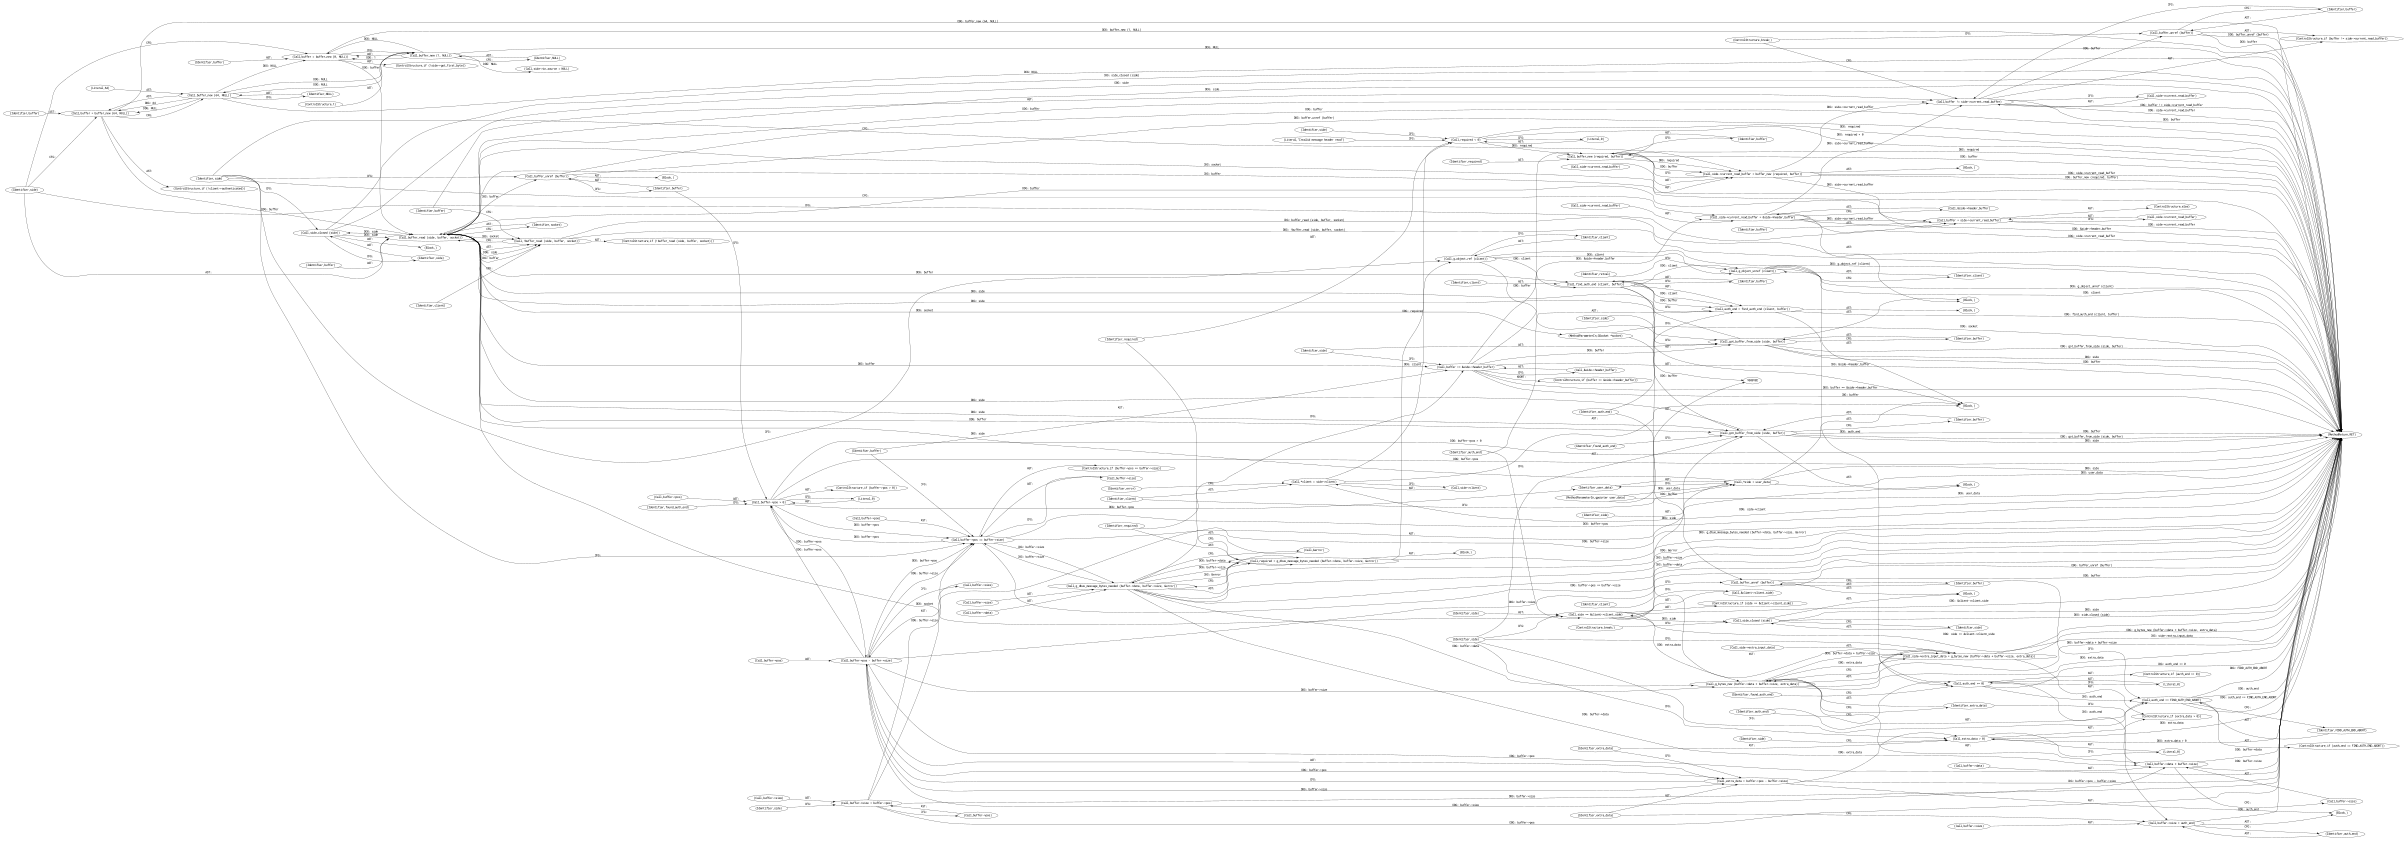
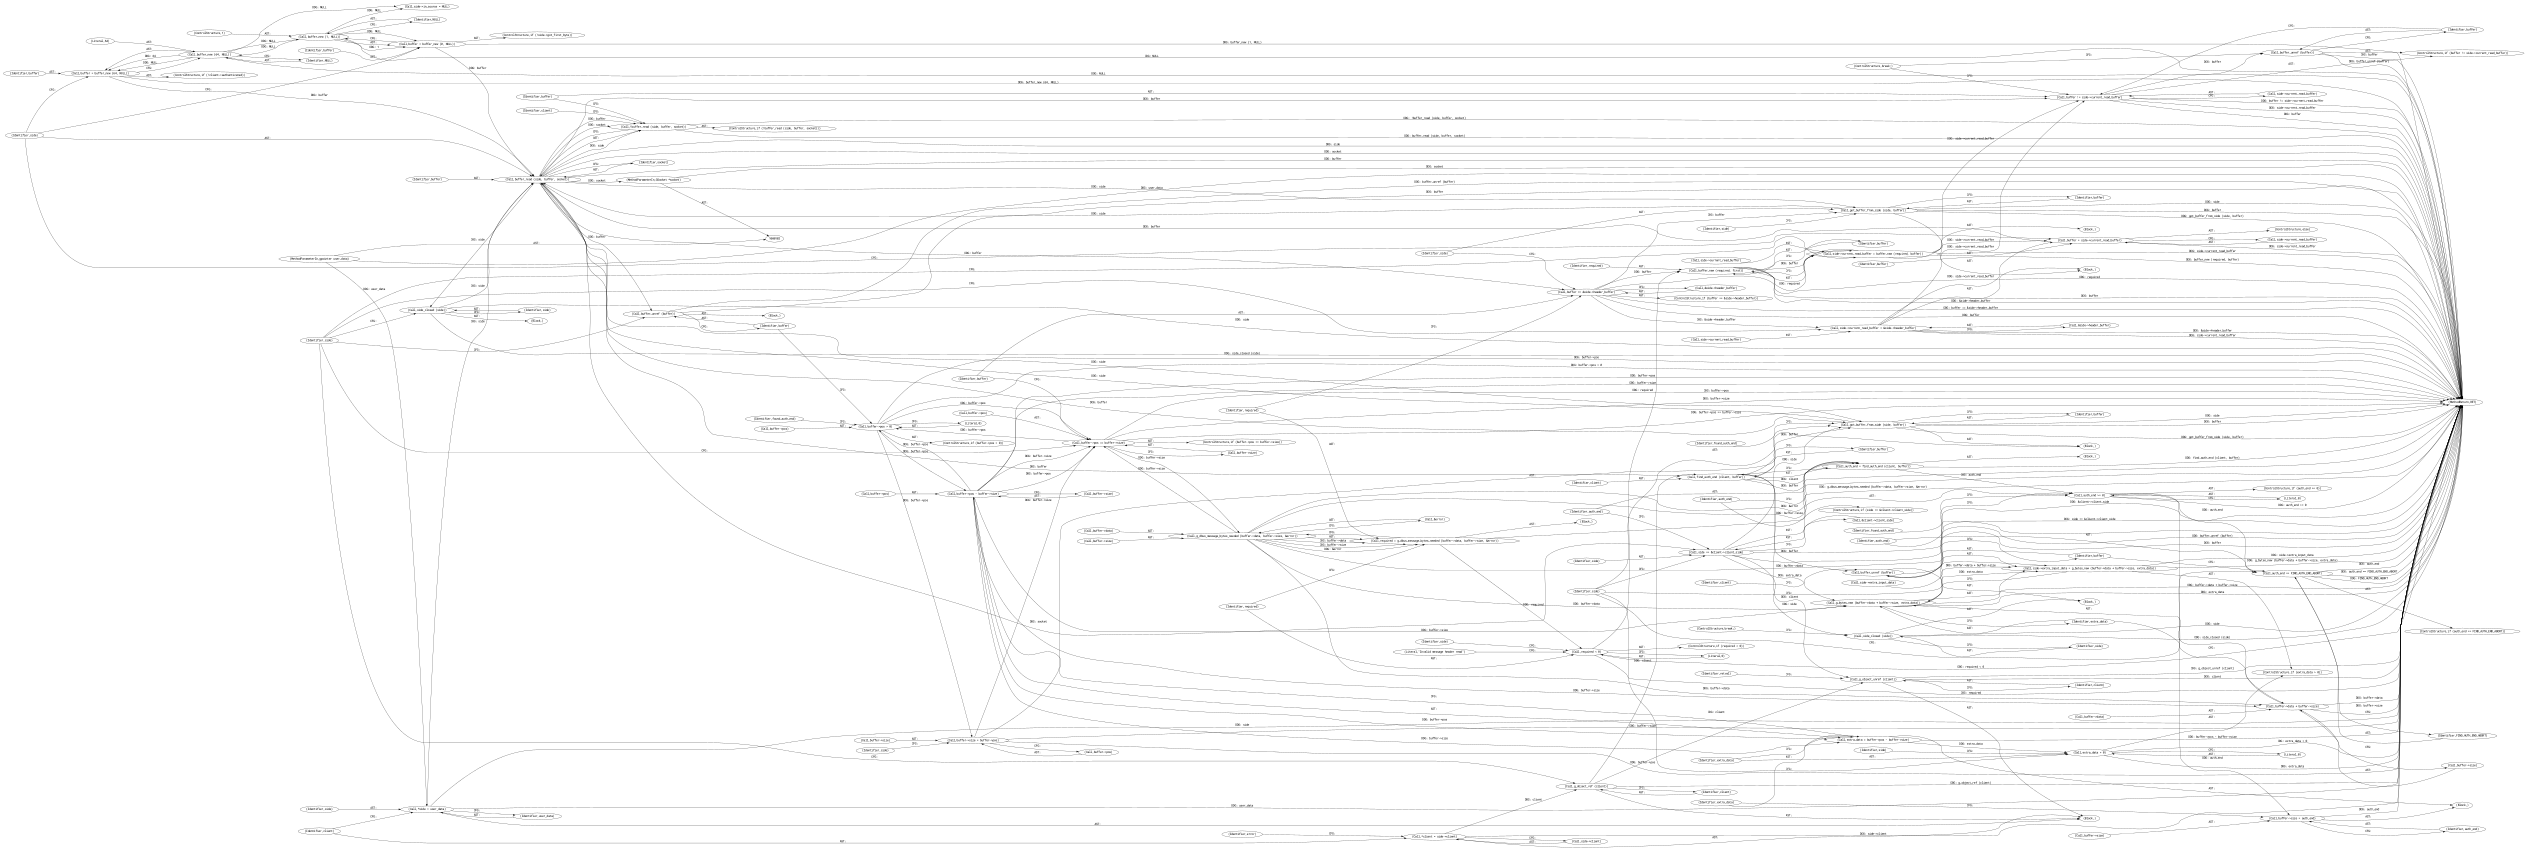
edge "(Call,buffer_new (64, NULL))" -> "(Call,buffer = buffer_new (0, NULL))": now "(Call,buffer_new (64, NULL))" -> "(Call,side->in_source = NULL)"
node "(Call,buffer_new (required, buffer))": label "(Call,buffer_new (required, buffer))" -> "(Call,buffer_new (required, first))"
edge "(Call,buffer == &side->header_buffer)" -> "(ControlStructure,if (buffer == &side->header_buffer))": label "ABORT: " -> "AST: "
edge "(Call,buffer->pos > 0)" -> "(Identifier,user_data)": now "(Call,buffer->pos > 0)" -> "(Call,buffer->size = buffer->pos)"
node "(ControlStructure,if (required < 0))": added
